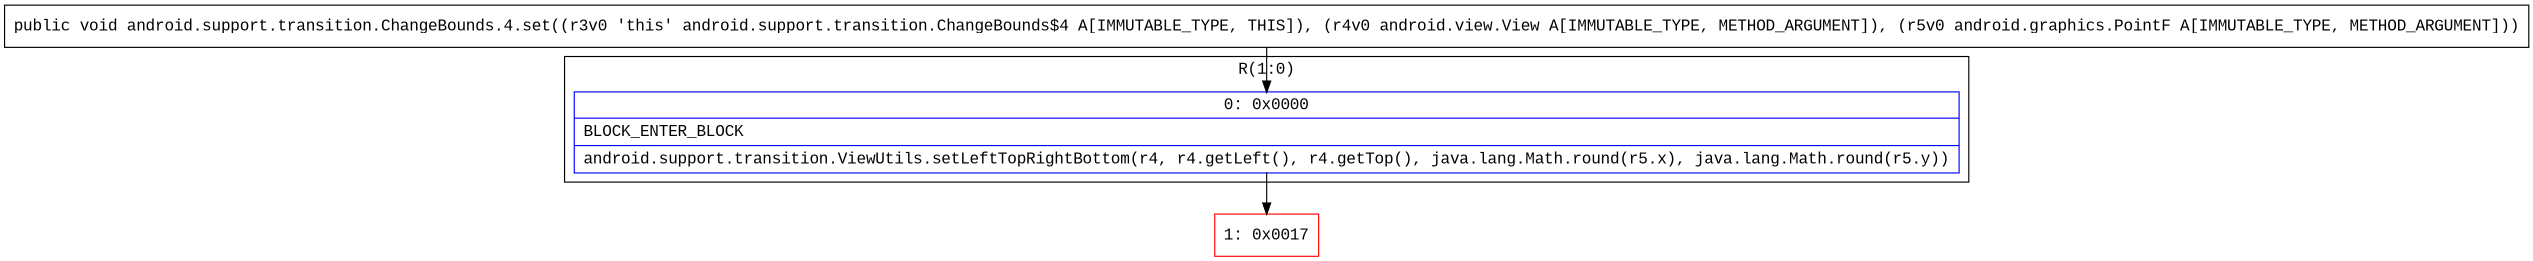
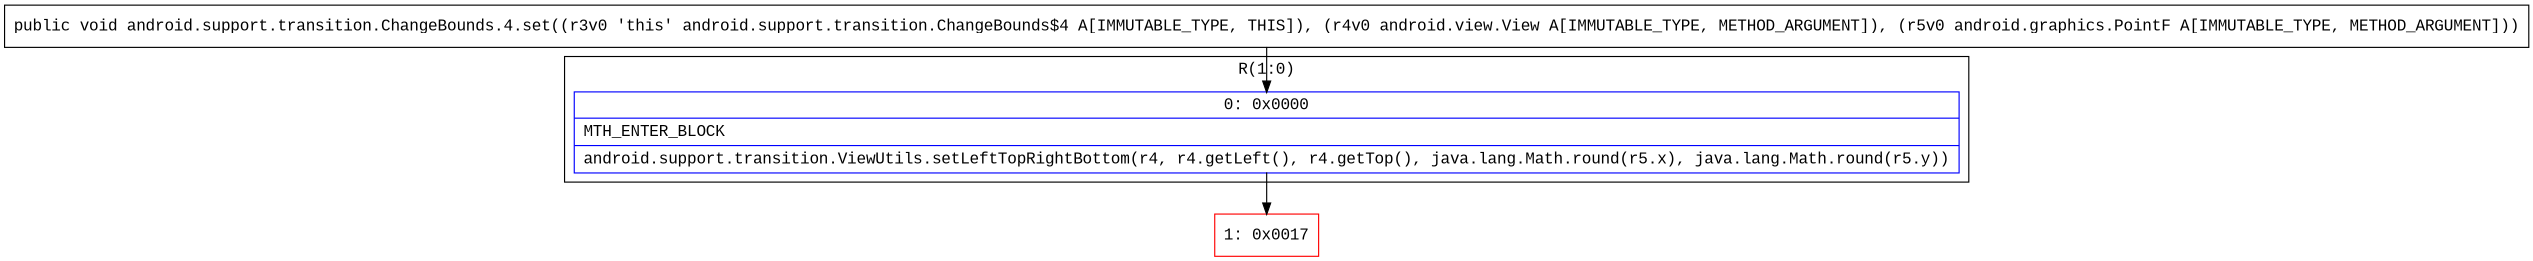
node "0: 0x0000": text "BLOCK_ENTER_BLOCK" -> "MTH_ENTER_BLOCK"
